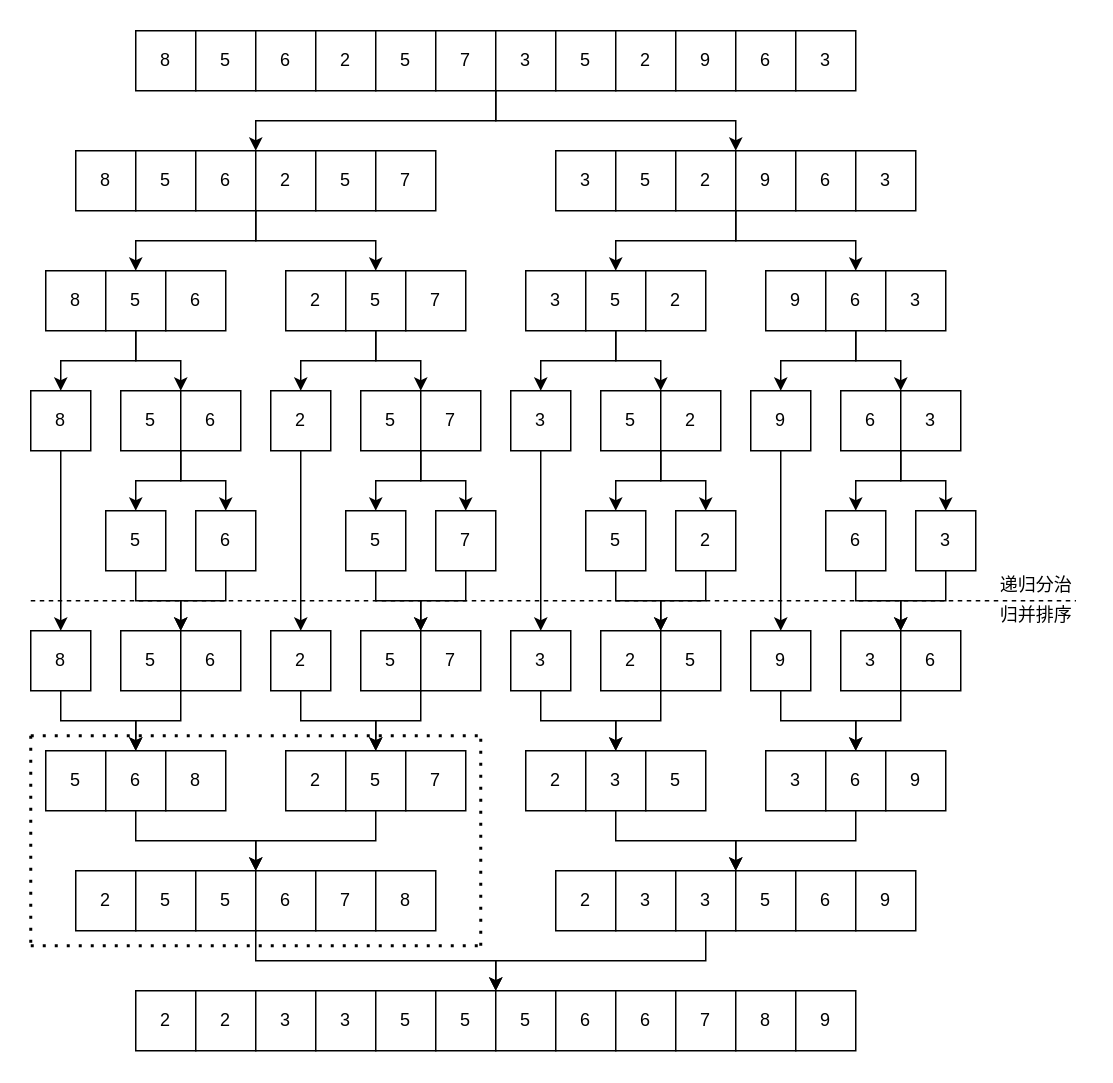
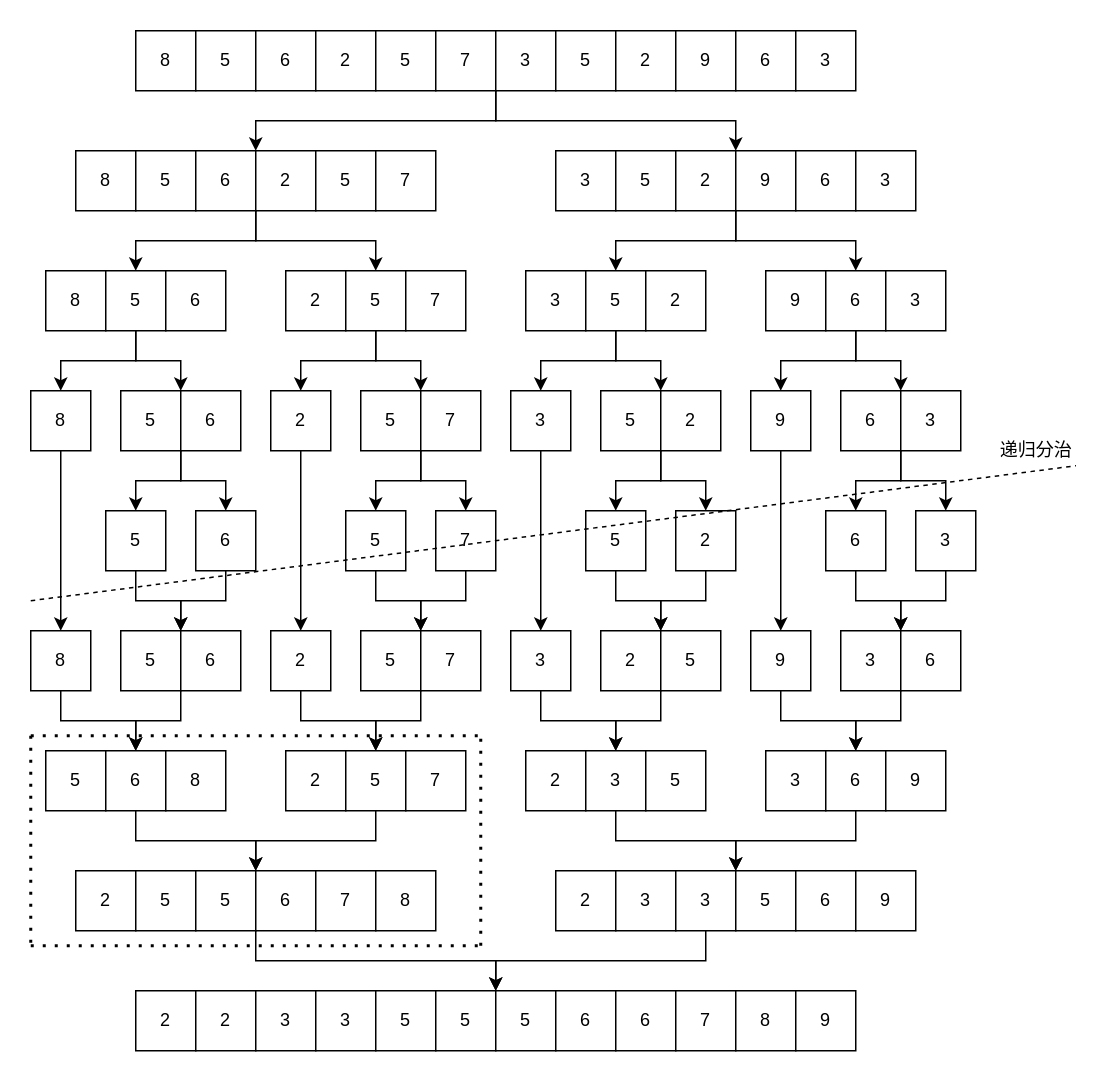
node "递归分治": moved (1036, 586) -> (1036, 451)
node "归并排序": removed
